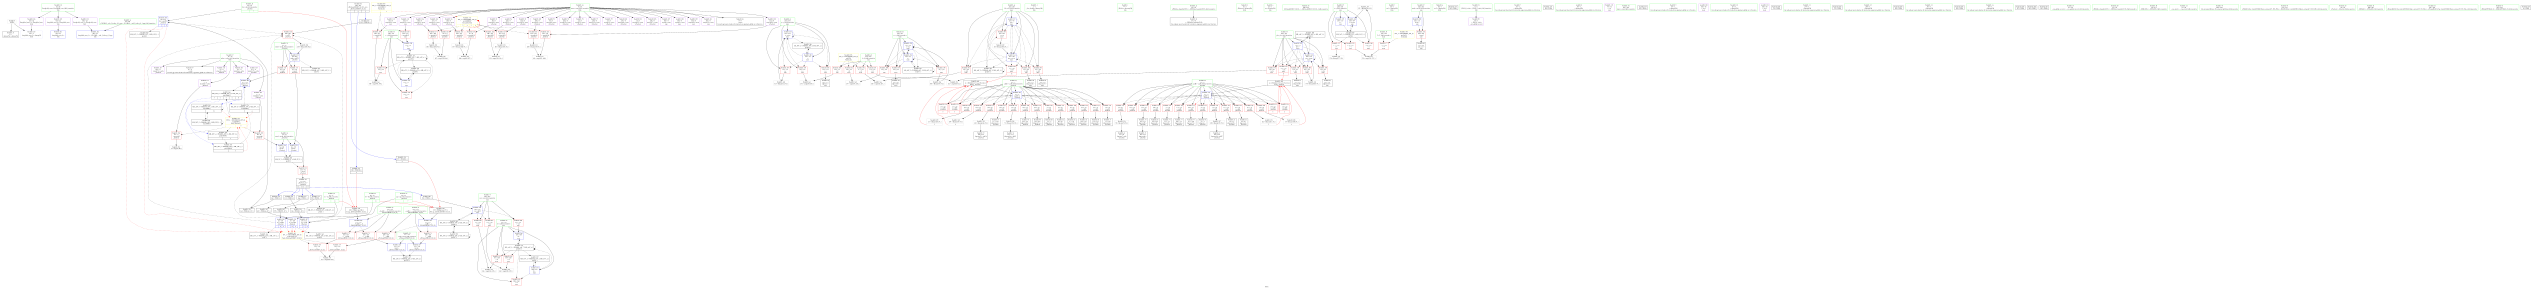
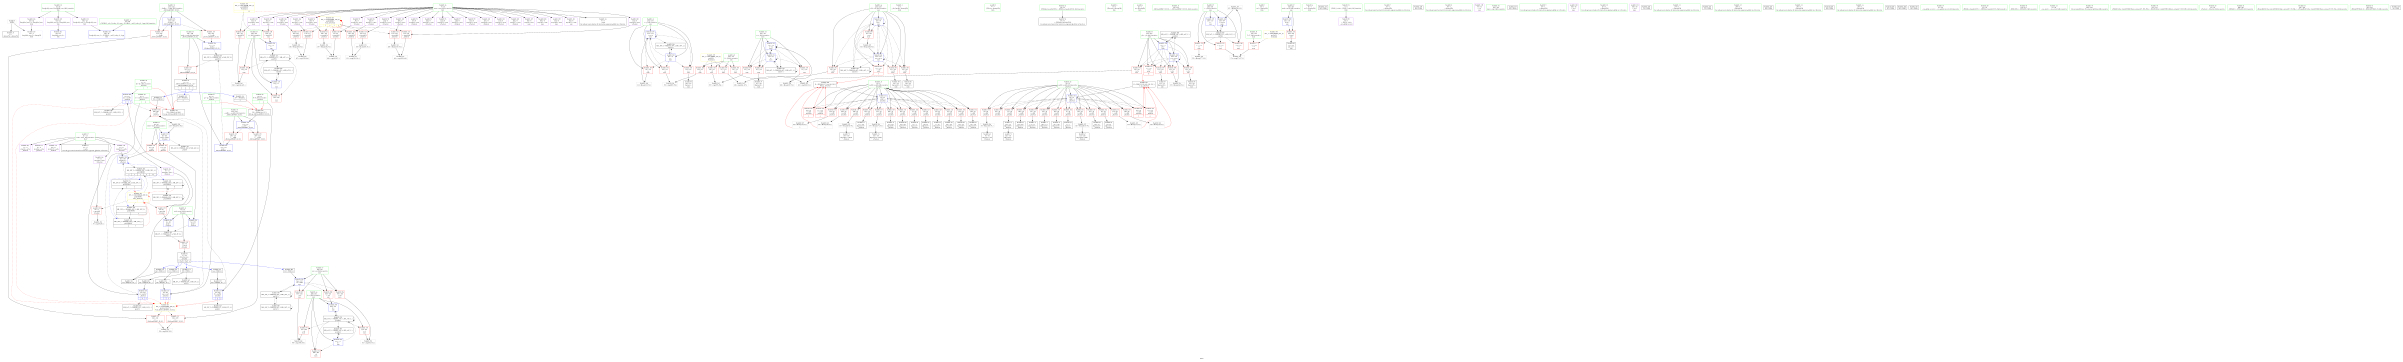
node "NodeID: 169": added
